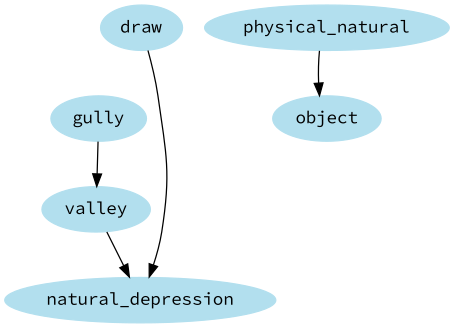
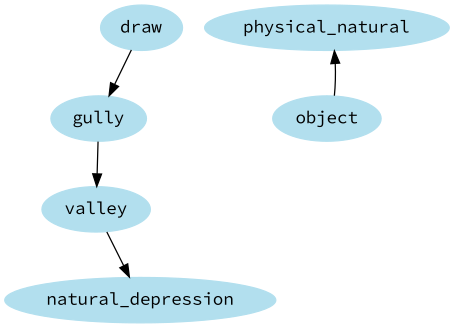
edge "physical_natural" -> "object": reversed
edge "draw" -> "natural_depression": now "draw" -> "gully"
